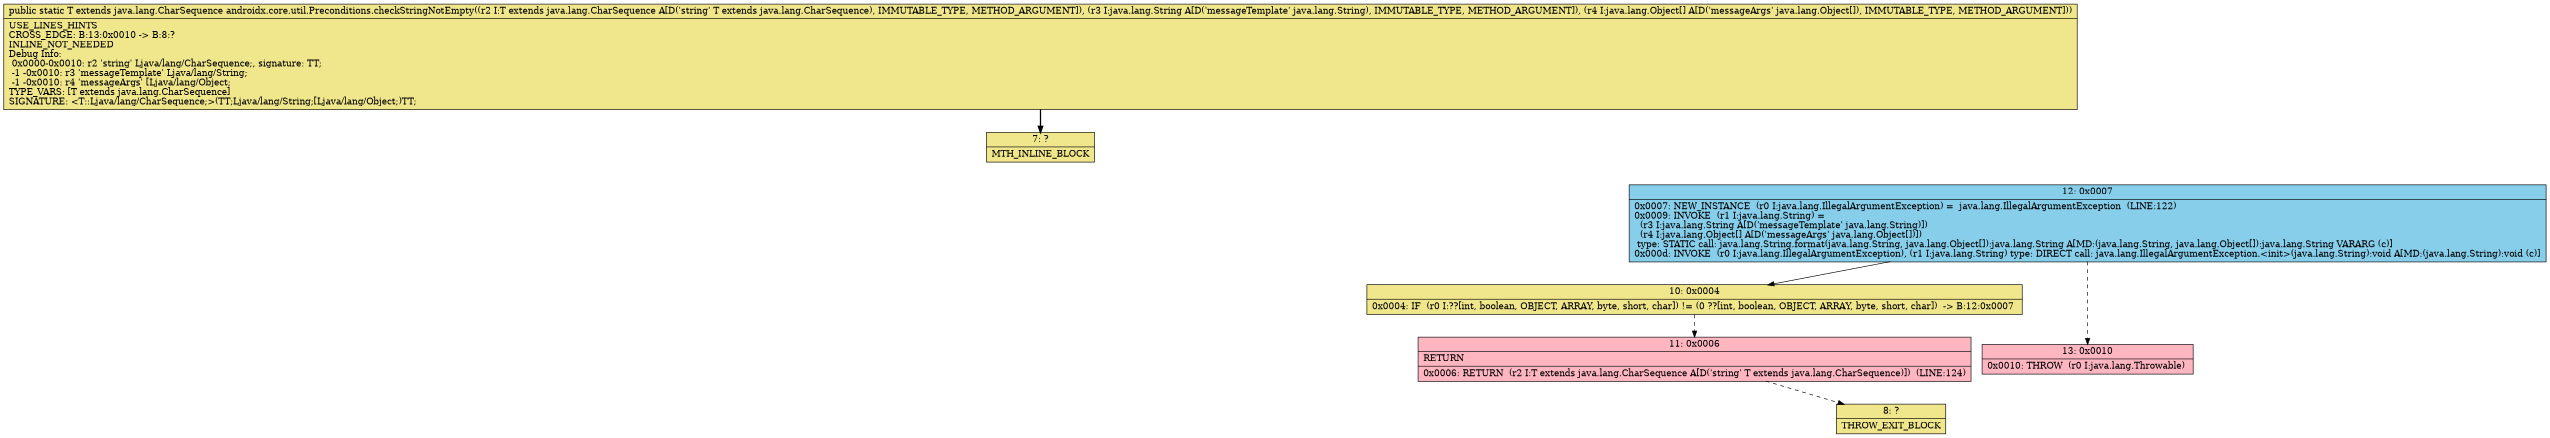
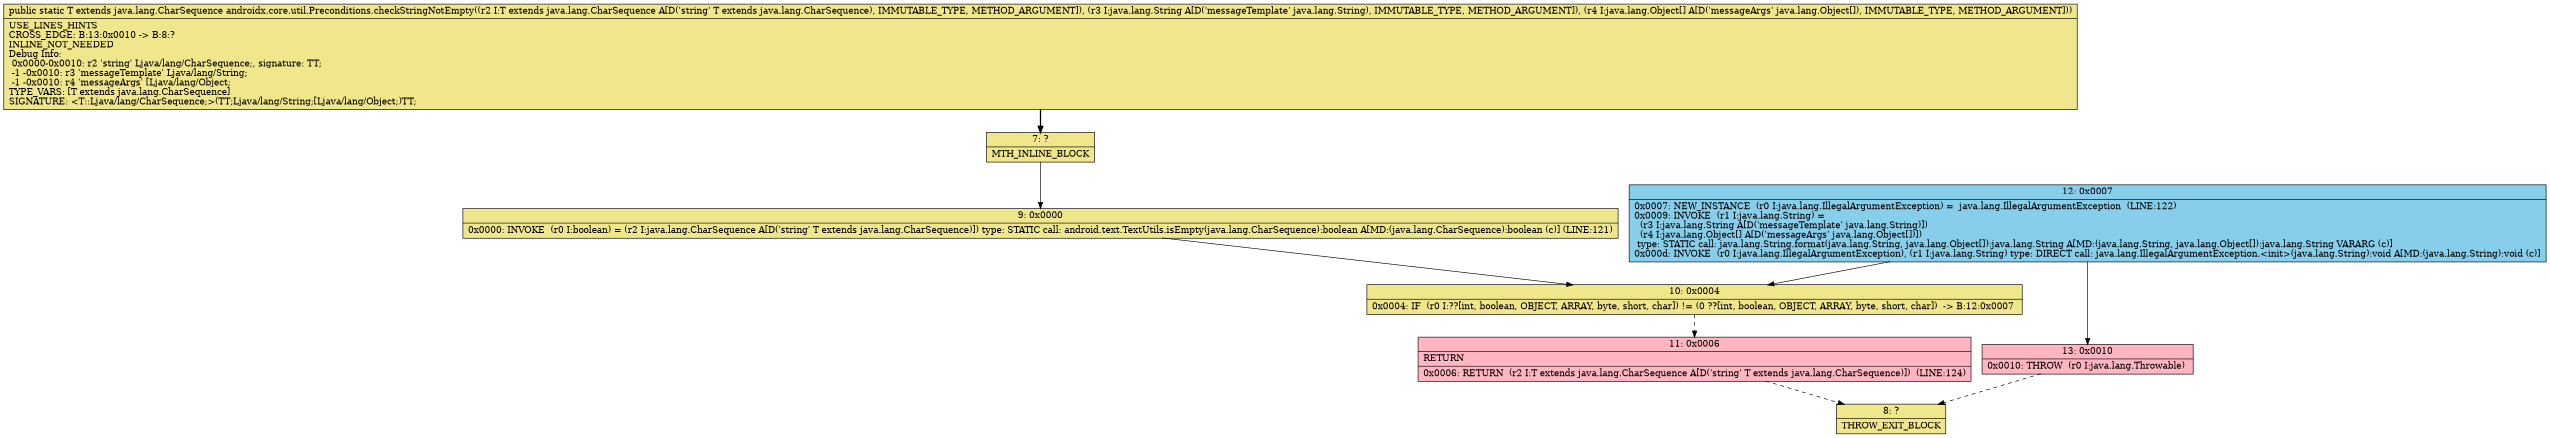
node "9: 0x0000": added
edge "12: 0x0007" -> "13: 0x0010": style dashed -> solid
edge "13: 0x0010" -> "8: ?": added
